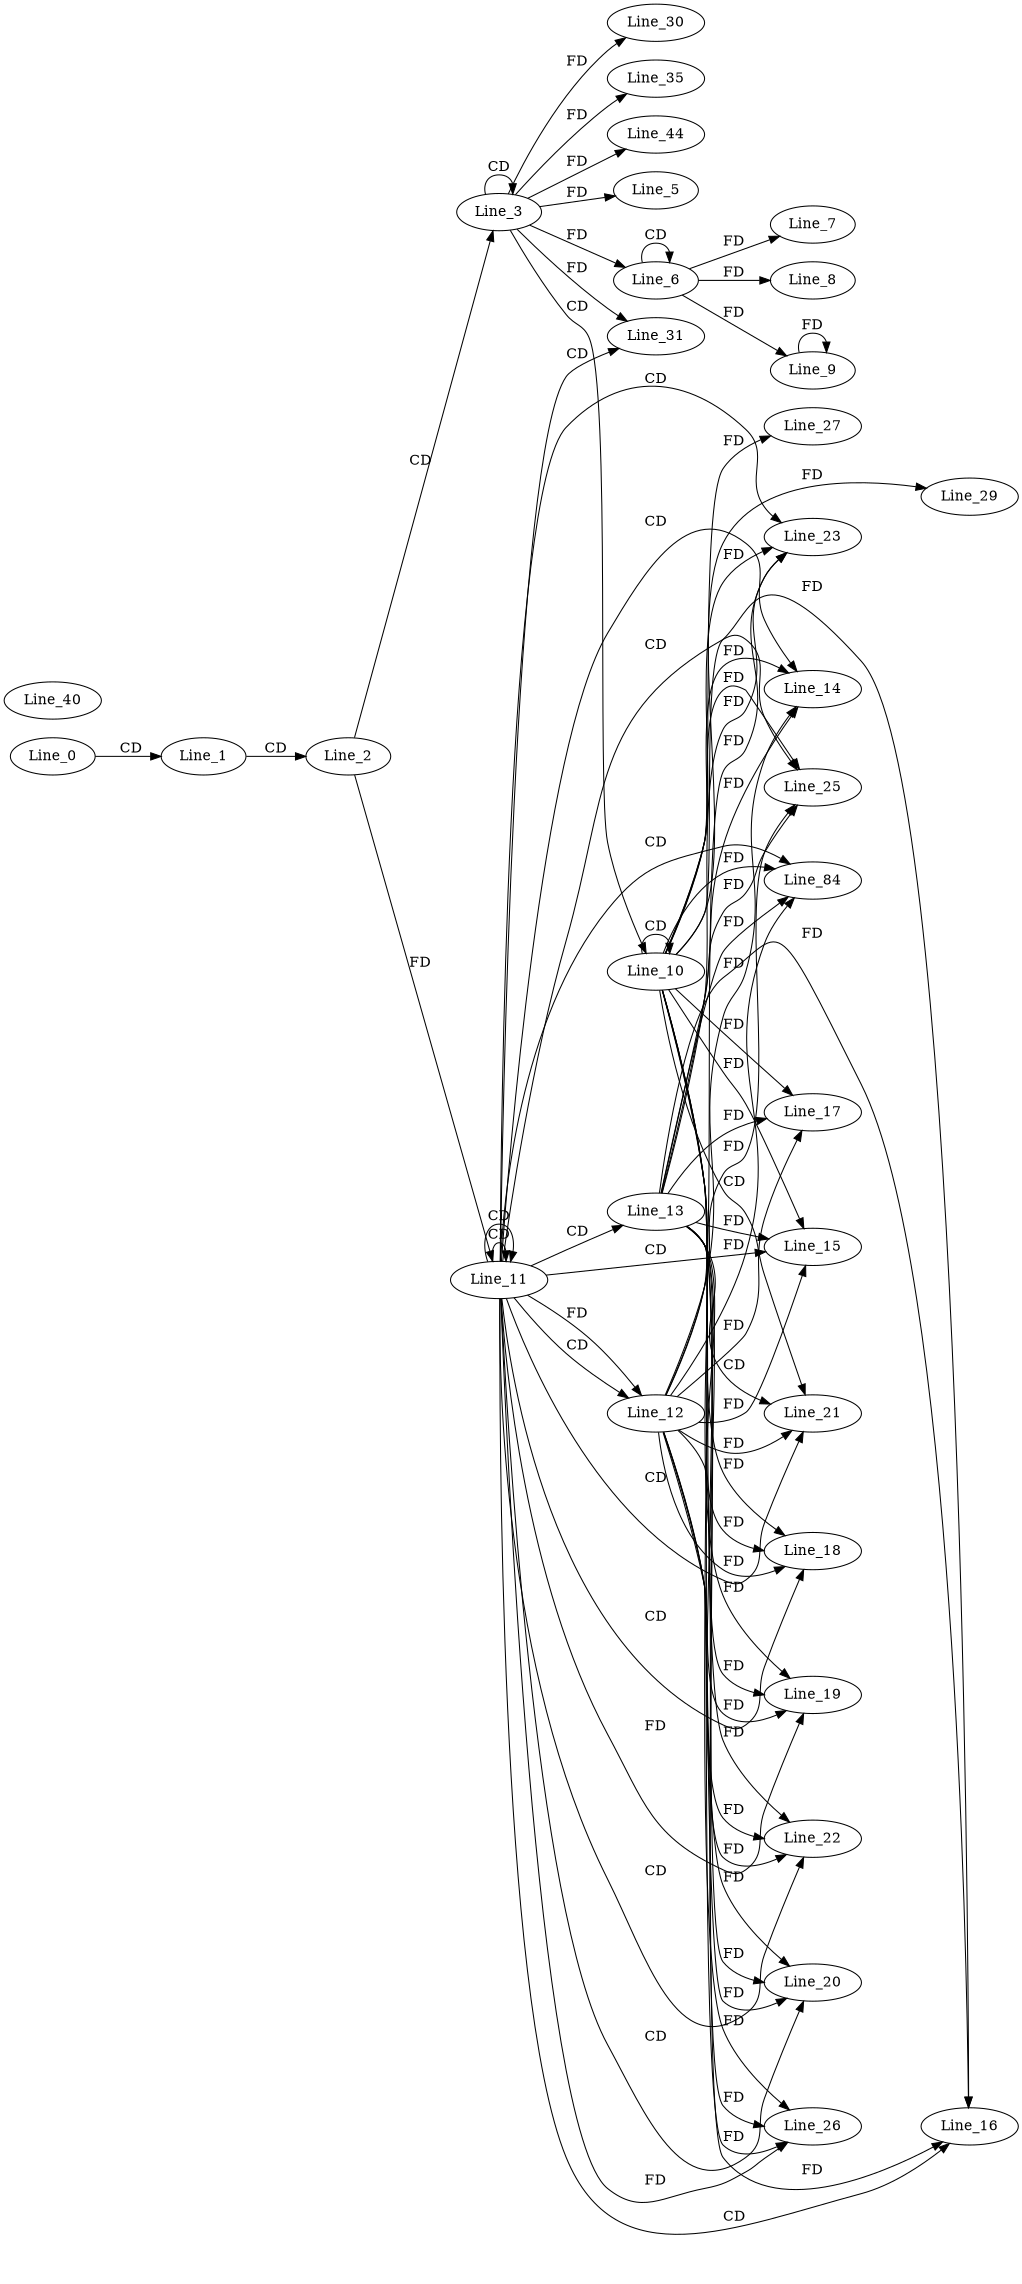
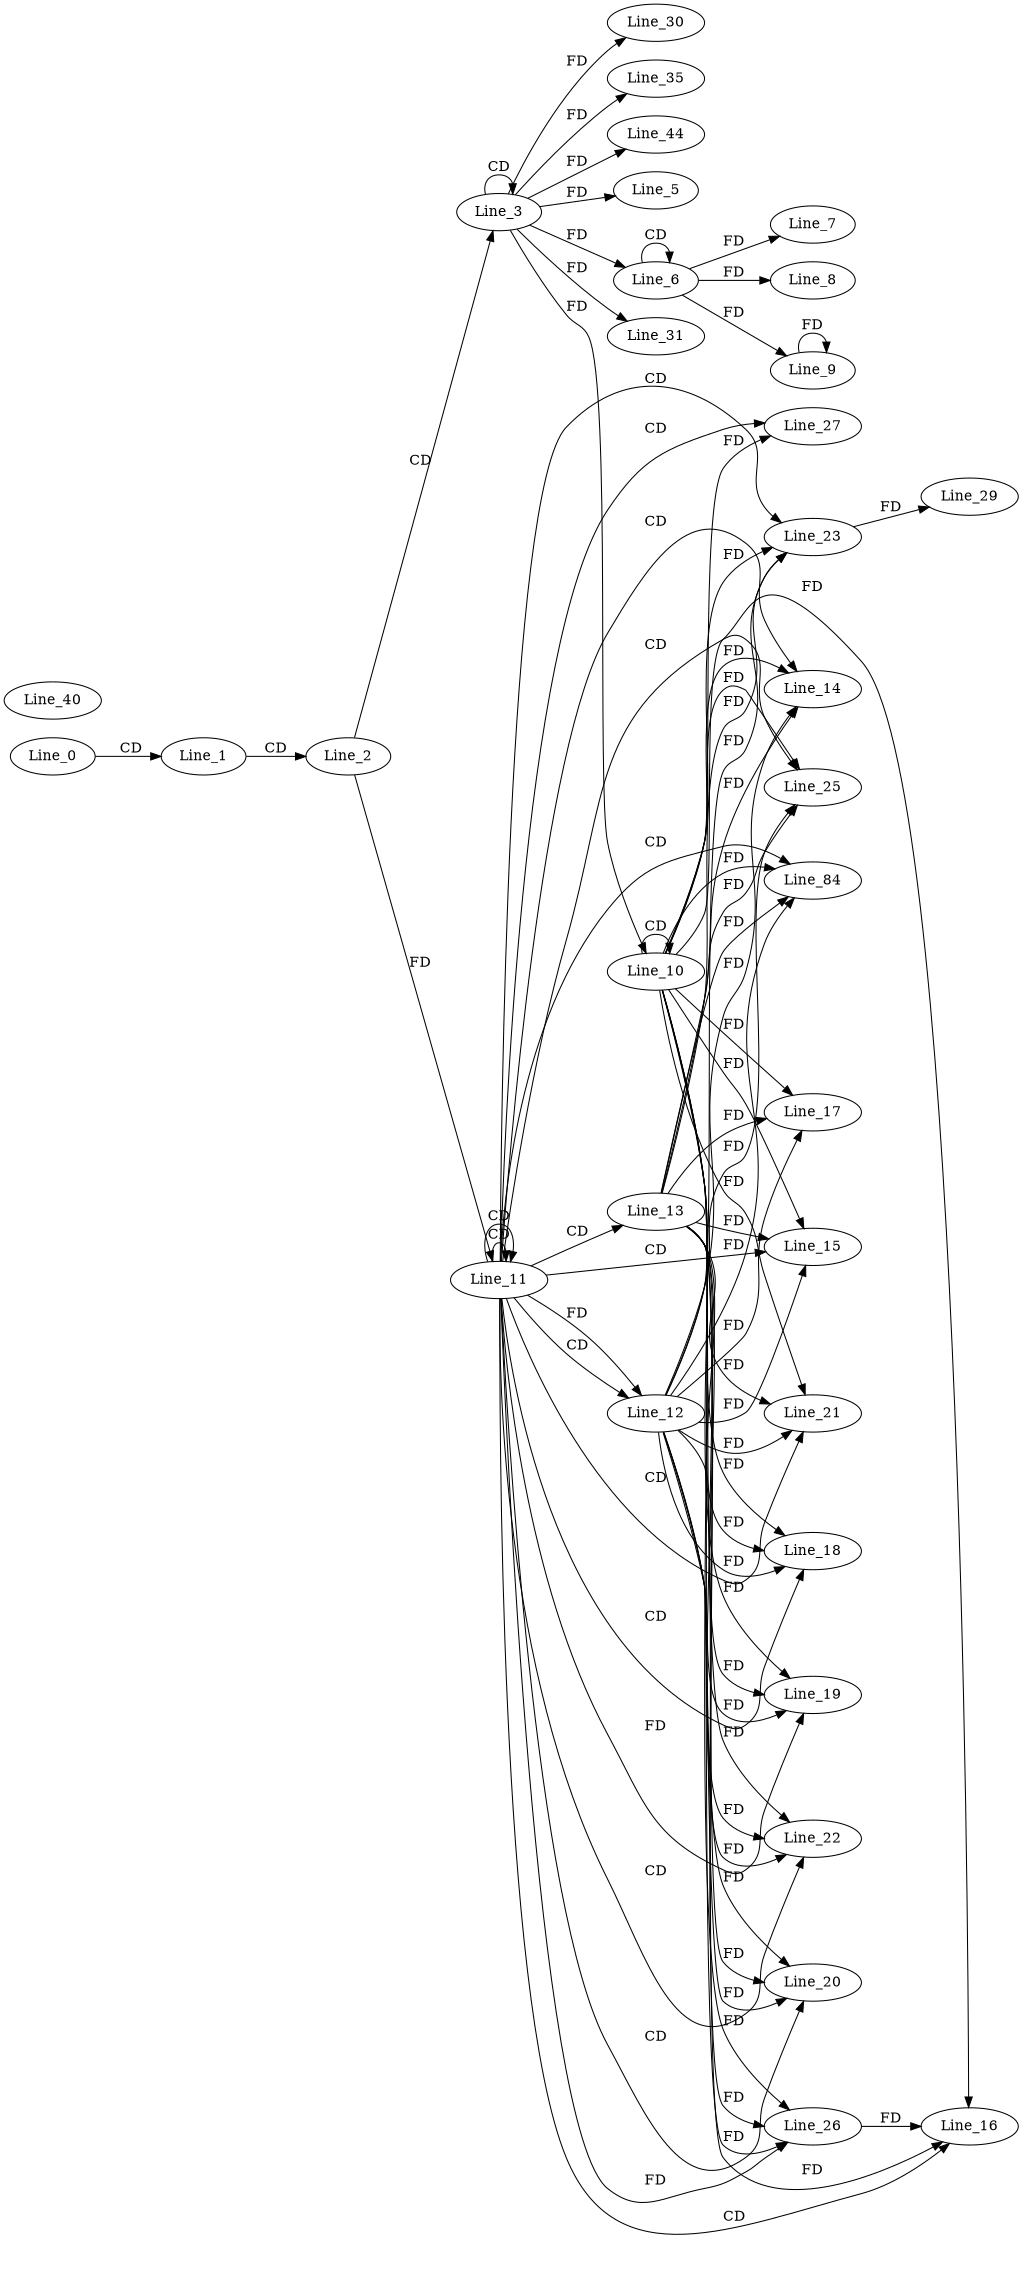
edge "Line_3" -> "Line_10": label "CD" -> "FD"
edge "Line_10" -> "Line_29": now "Line_23" -> "Line_29"
edge "Line_11" -> "Line_31": now "Line_11" -> "Line_27"
edge "Line_10" -> "Line_21": label "CD" -> "FD"
edge "Line_13" -> "Line_16": now "Line_26" -> "Line_16"
edge "Line_13" -> "Line_21": label "CD" -> "FD"
